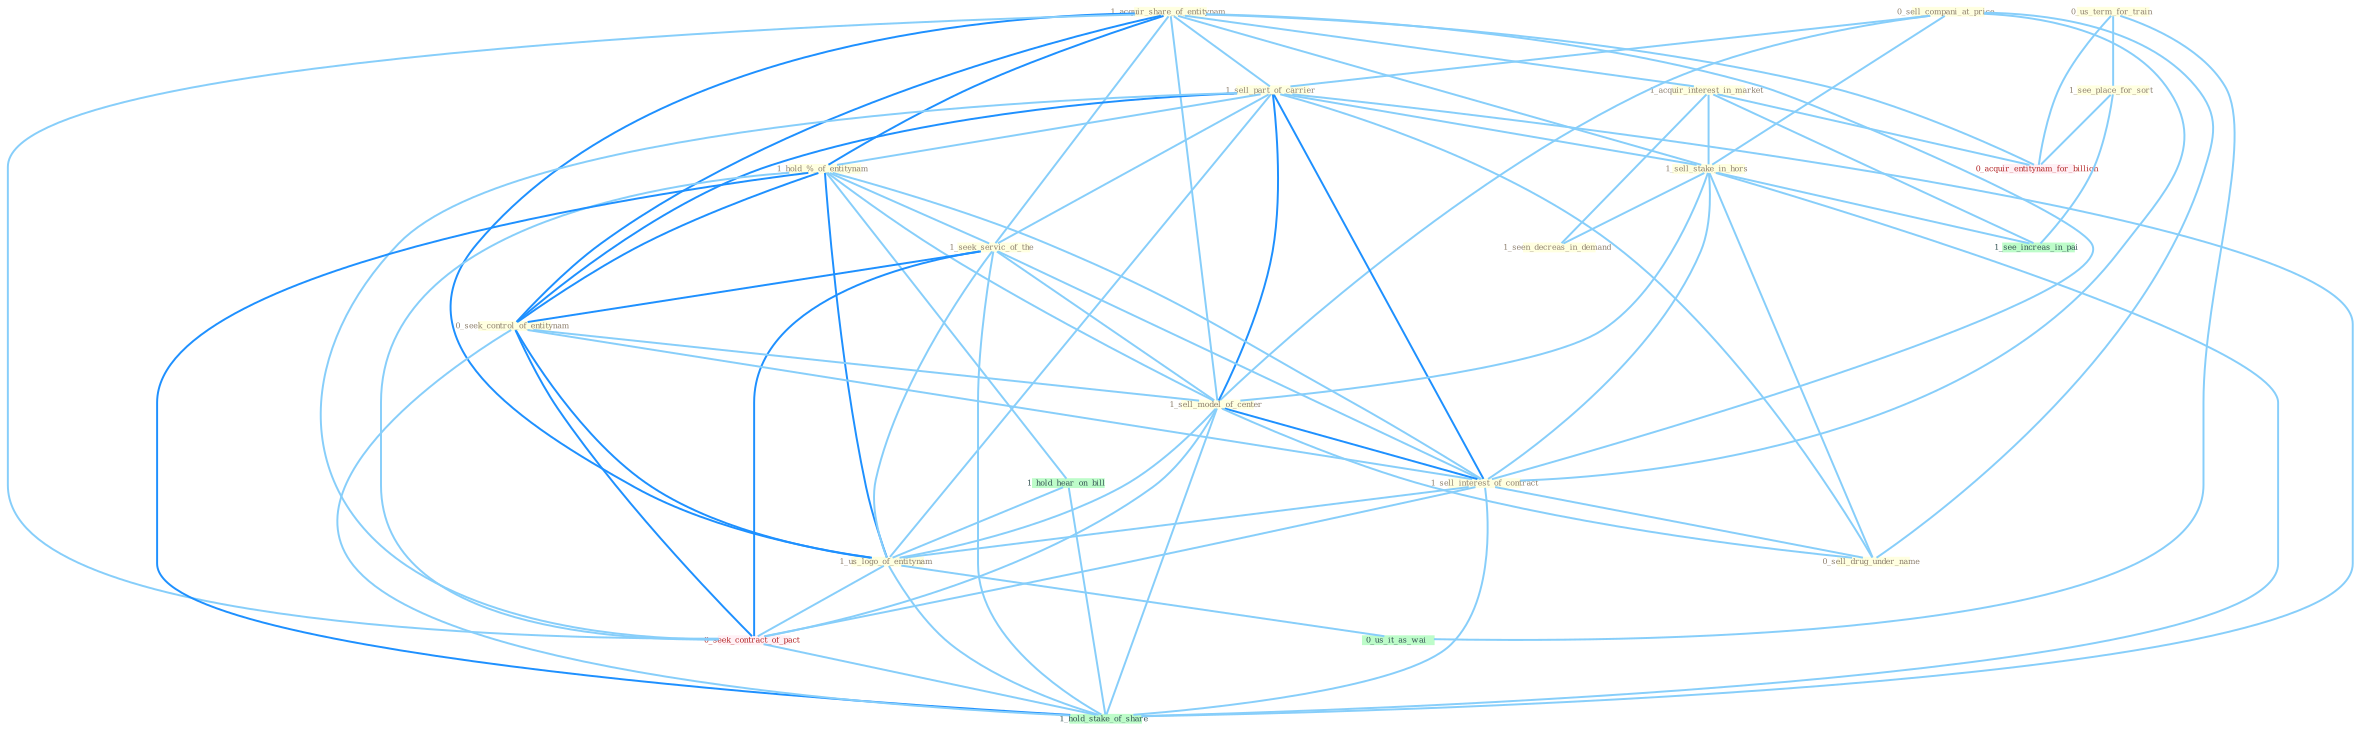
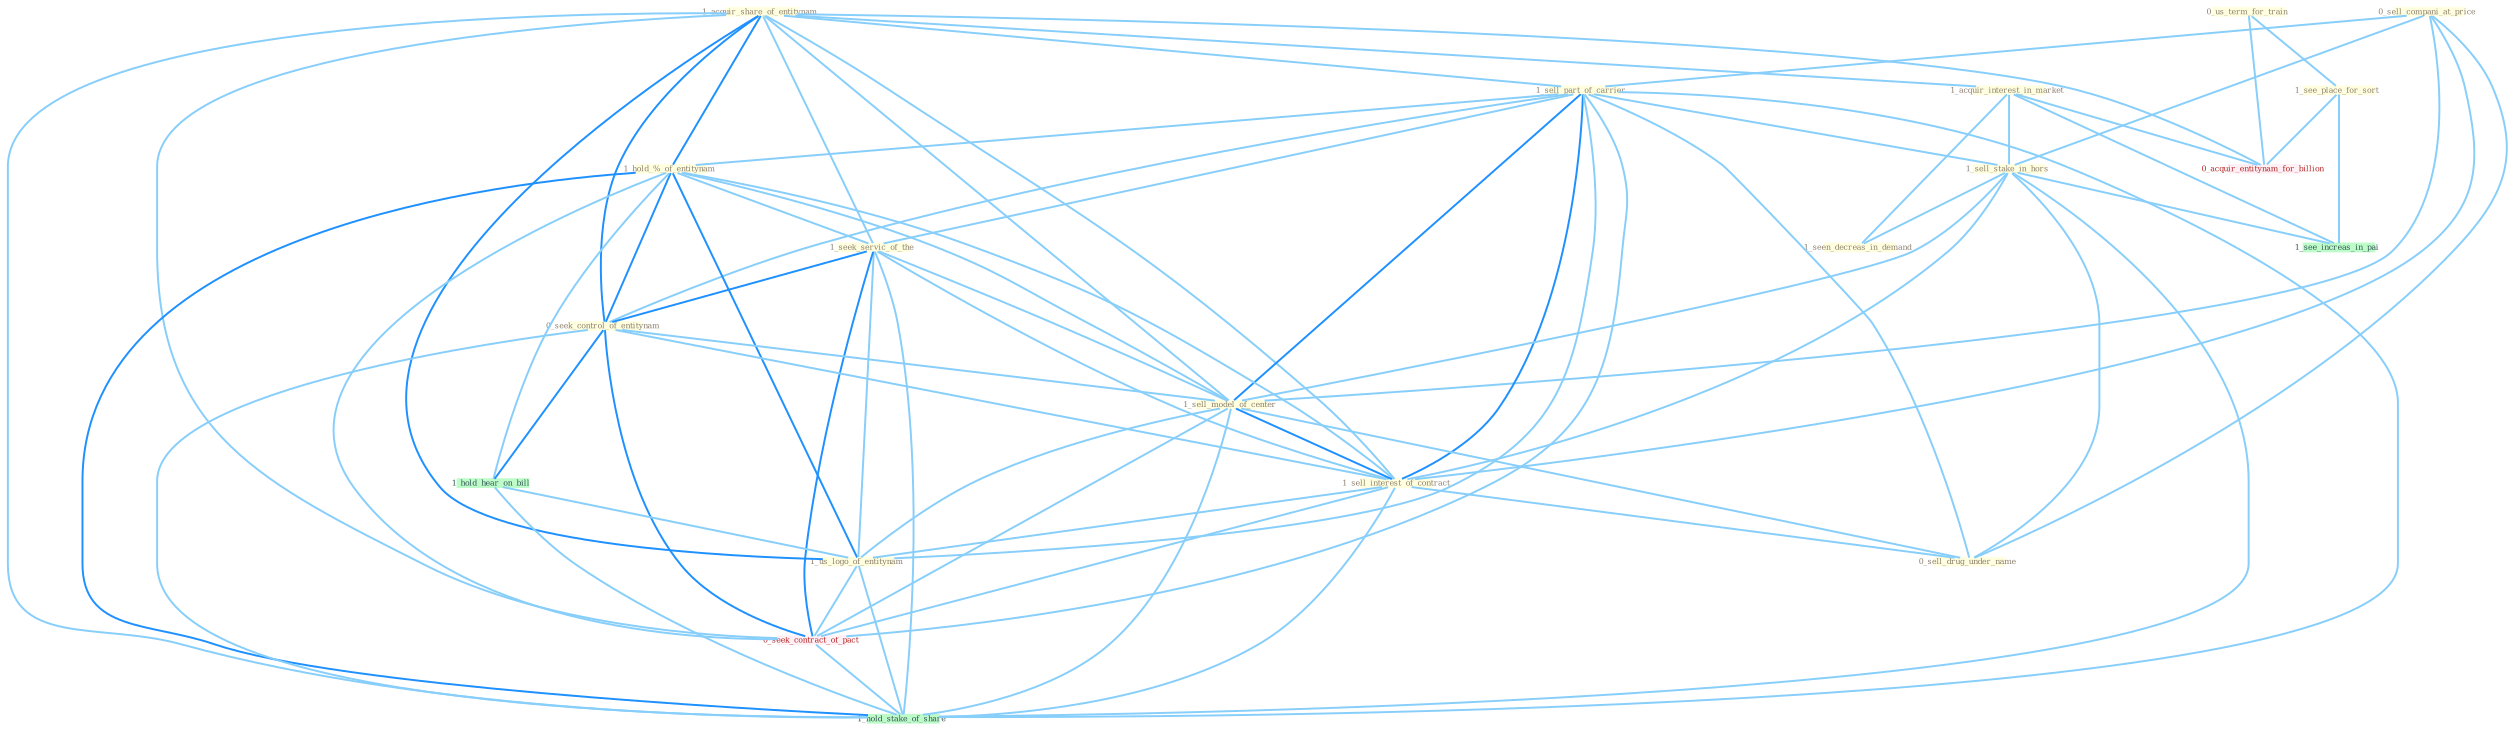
edge "1_acquir_share_of_entitynam" -- "1_sell_stake_in_hors": now "1_acquir_share_of_entitynam" -- "1_hold_stake_of_share"
edge "1_sell_part_of_carrier" -- "0_seek_control_of_entitynam": color #1e90ff -> #87cefa
edge "0_seek_control_of_entitynam" -- "1_us_logo_of_entitynam": now "0_seek_control_of_entitynam" -- "1_hold_hear_on_bill"
node "0_us_it_as_wai": removed
